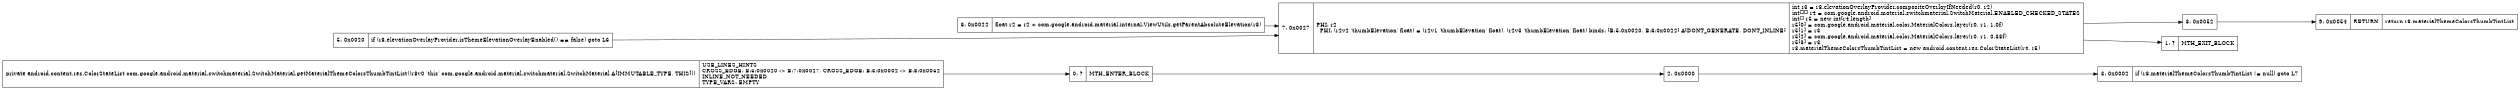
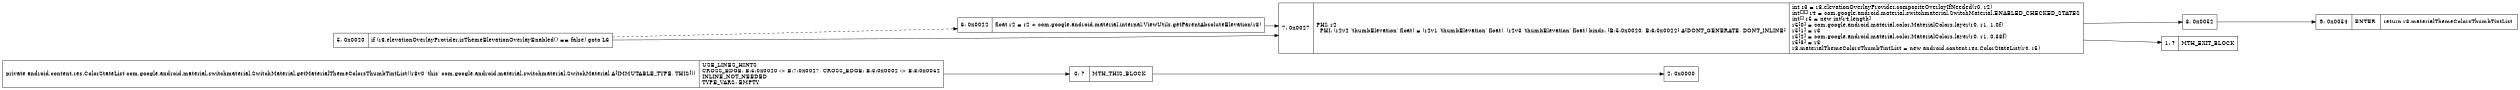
node "9: 0x0054": text "RETURN" -> "ENTER"
edge "5: 0x0020" -> "6: 0x0022": added
node "0: ?": text "MTH_ENTER_BLOCK" -> "MTH_THIS_BLOCK"
node "3: 0x0002": removed
